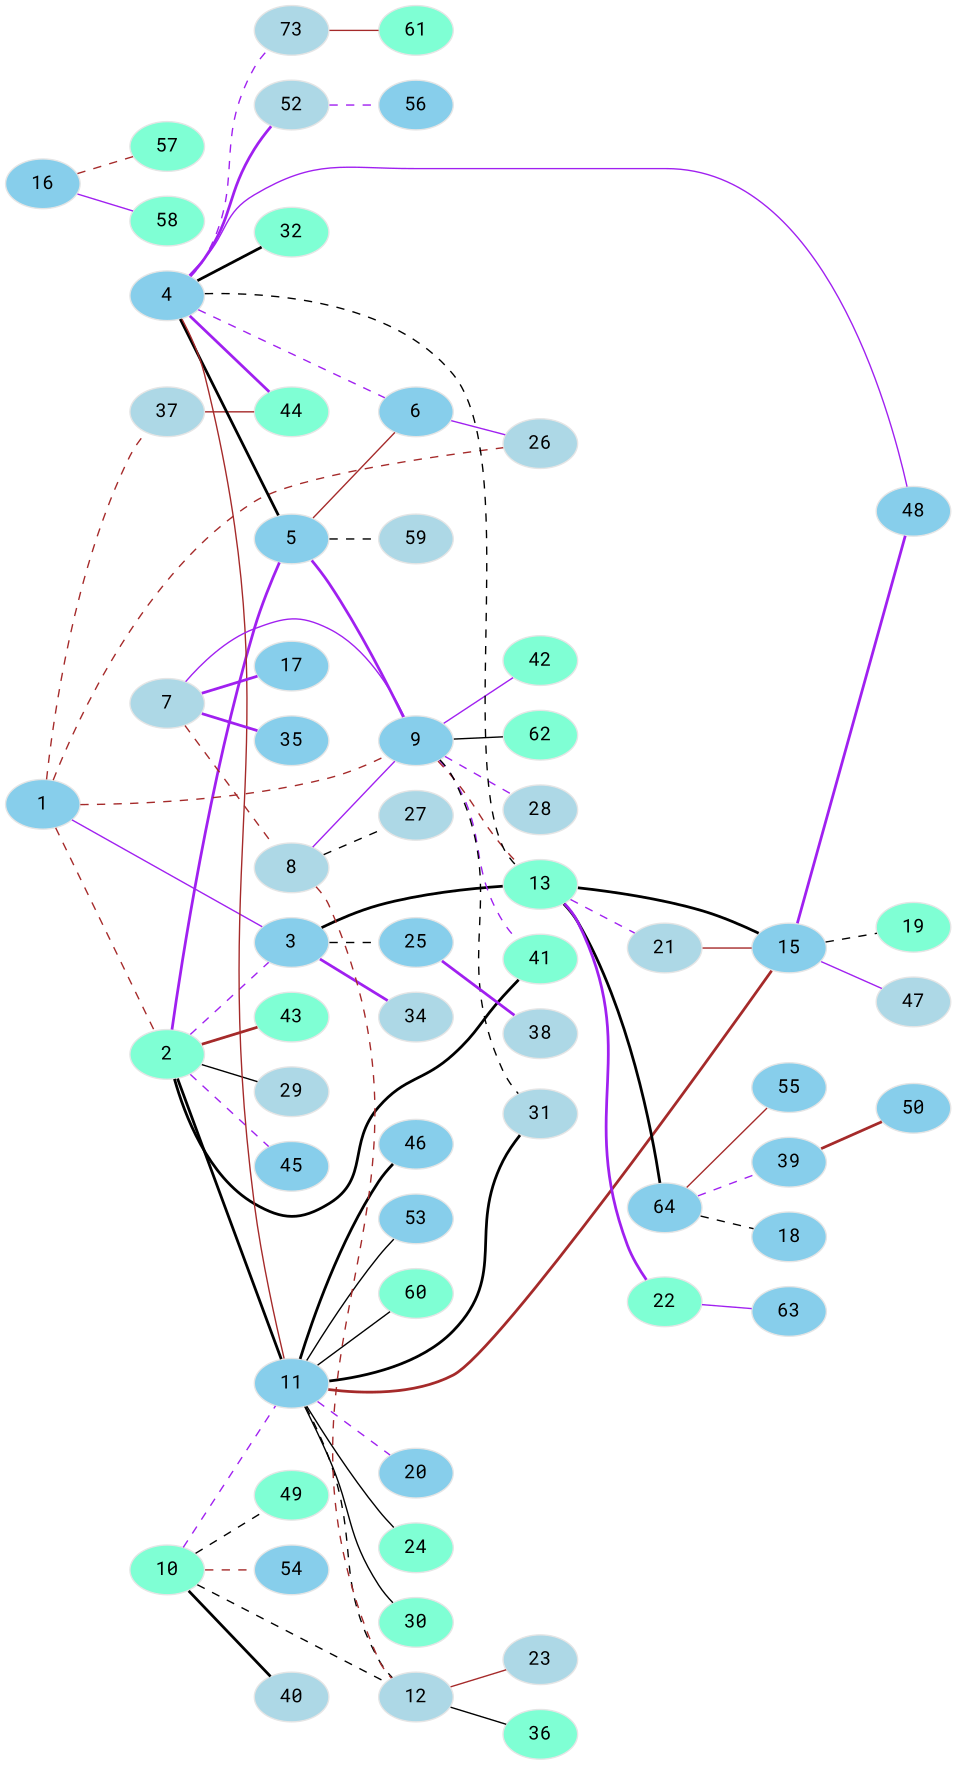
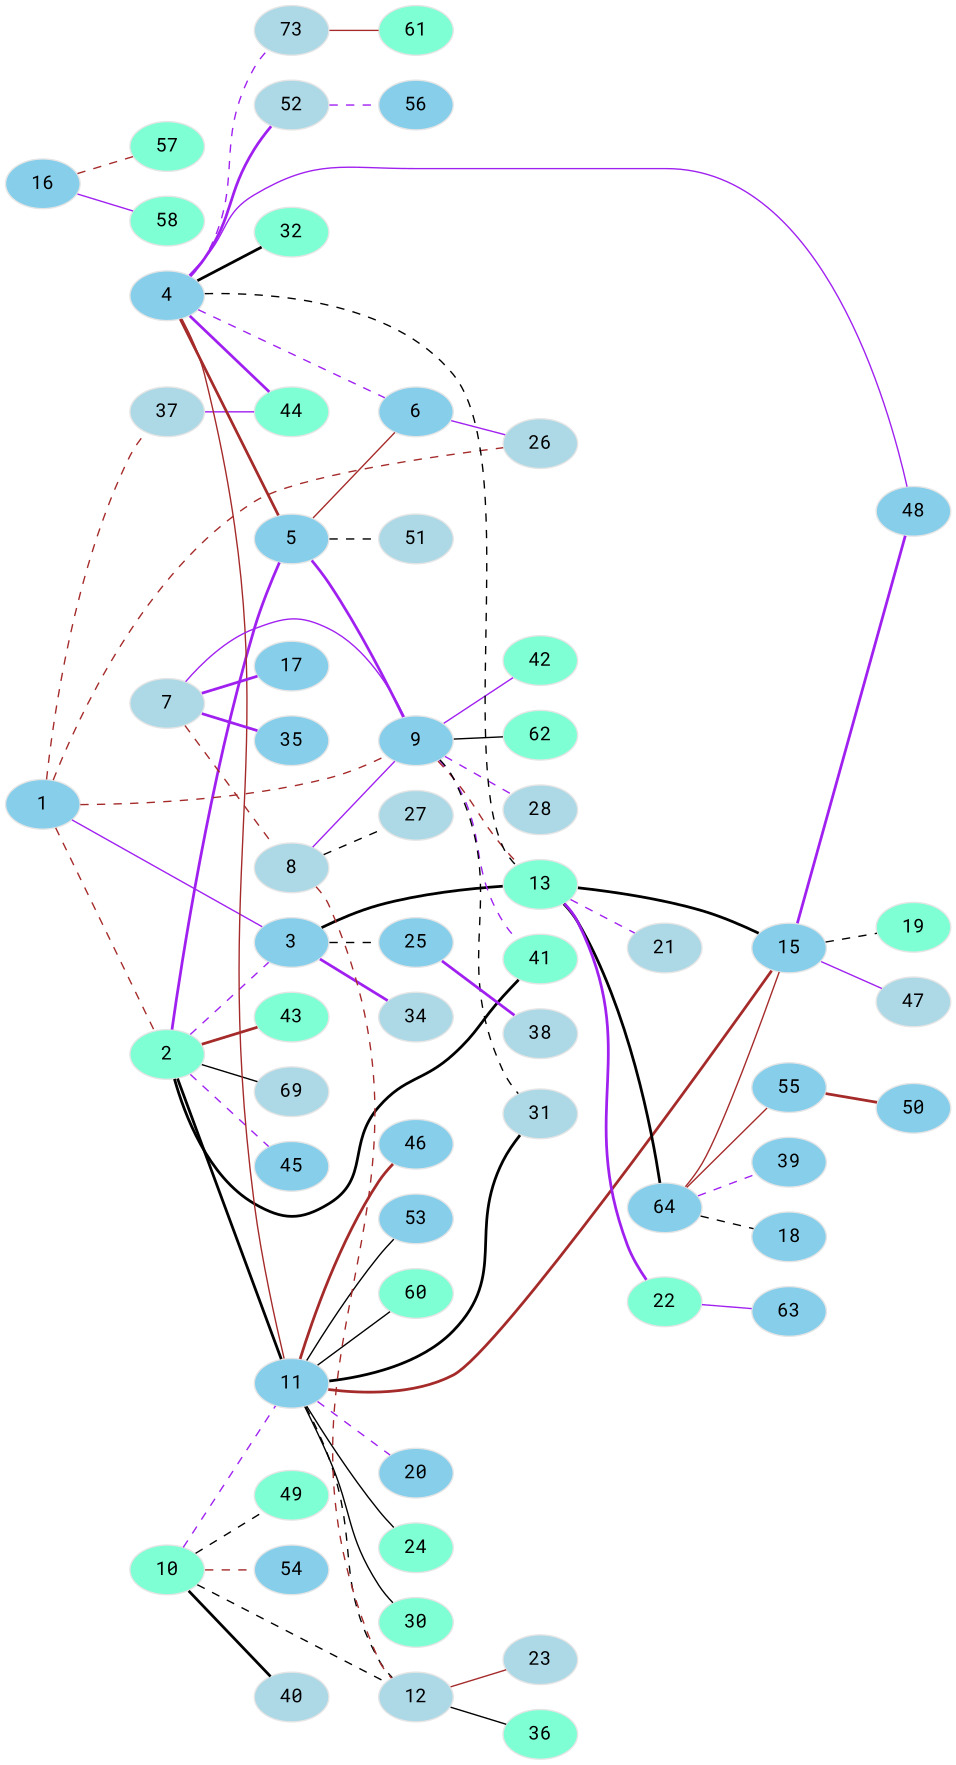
edge "37" -- "44": color brown -> purple
edge "4" -- "5": color black -> brown
node "59": label "59" -> "51"
edge "21" -- "15": now "64" -- "15"
node "29": label "29" -> "69"
edge "50" -- "39": now "50" -- "55"
edge "46" -- "11": color black -> brown
